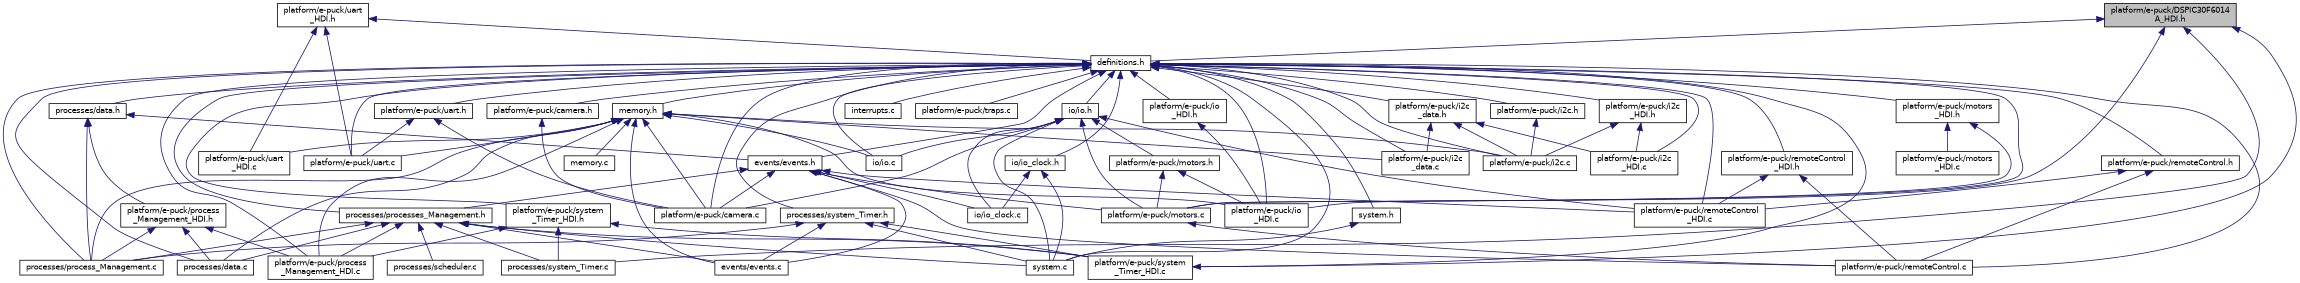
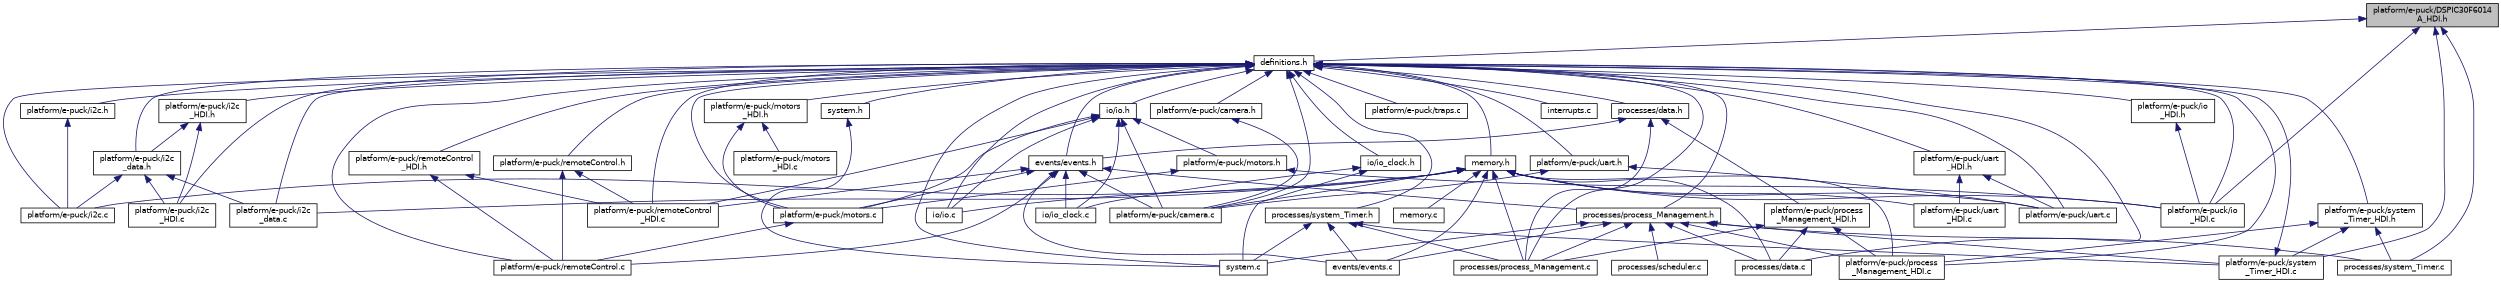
edge "definitions.h" -> "platform/e-puck/uart _HDI.h": reversed
edge "platform/e-puck/i2c.c" -> "platform/e-puck/i2c _HDI.h": now "platform/e-puck/i2c _data.h" -> "platform/e-puck/i2c _HDI.h"
edge "system.c" -> "io/io.h": removed
node "processes/processes_Management.h": label "processes/processes_Management.h" -> "processes/process_Management.h"
